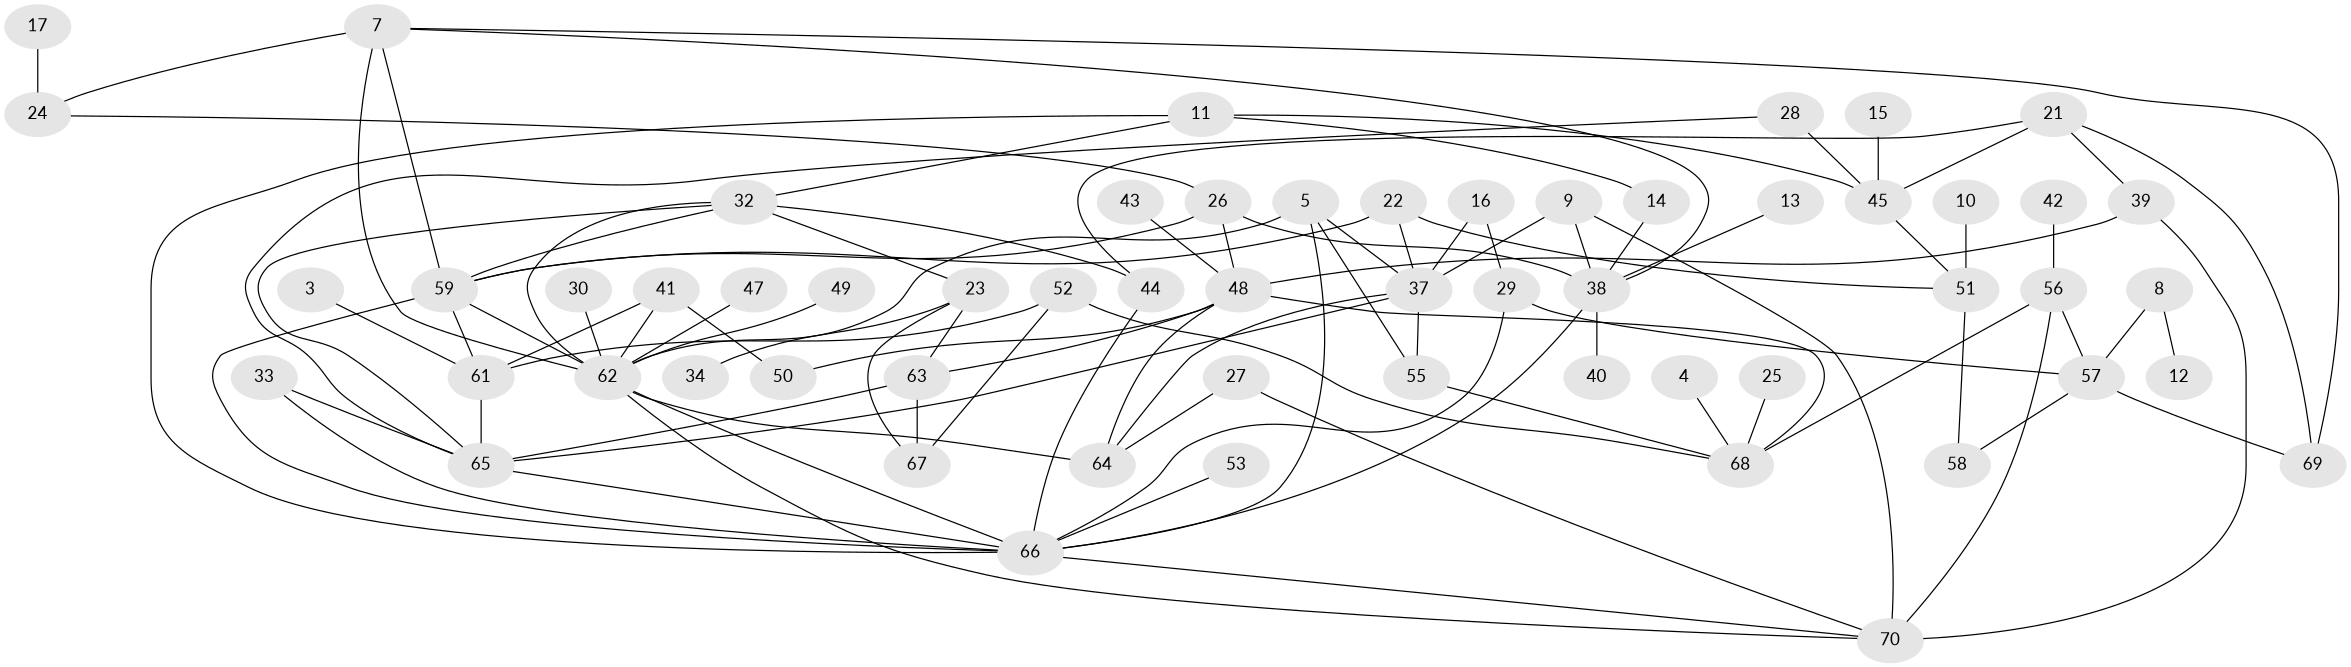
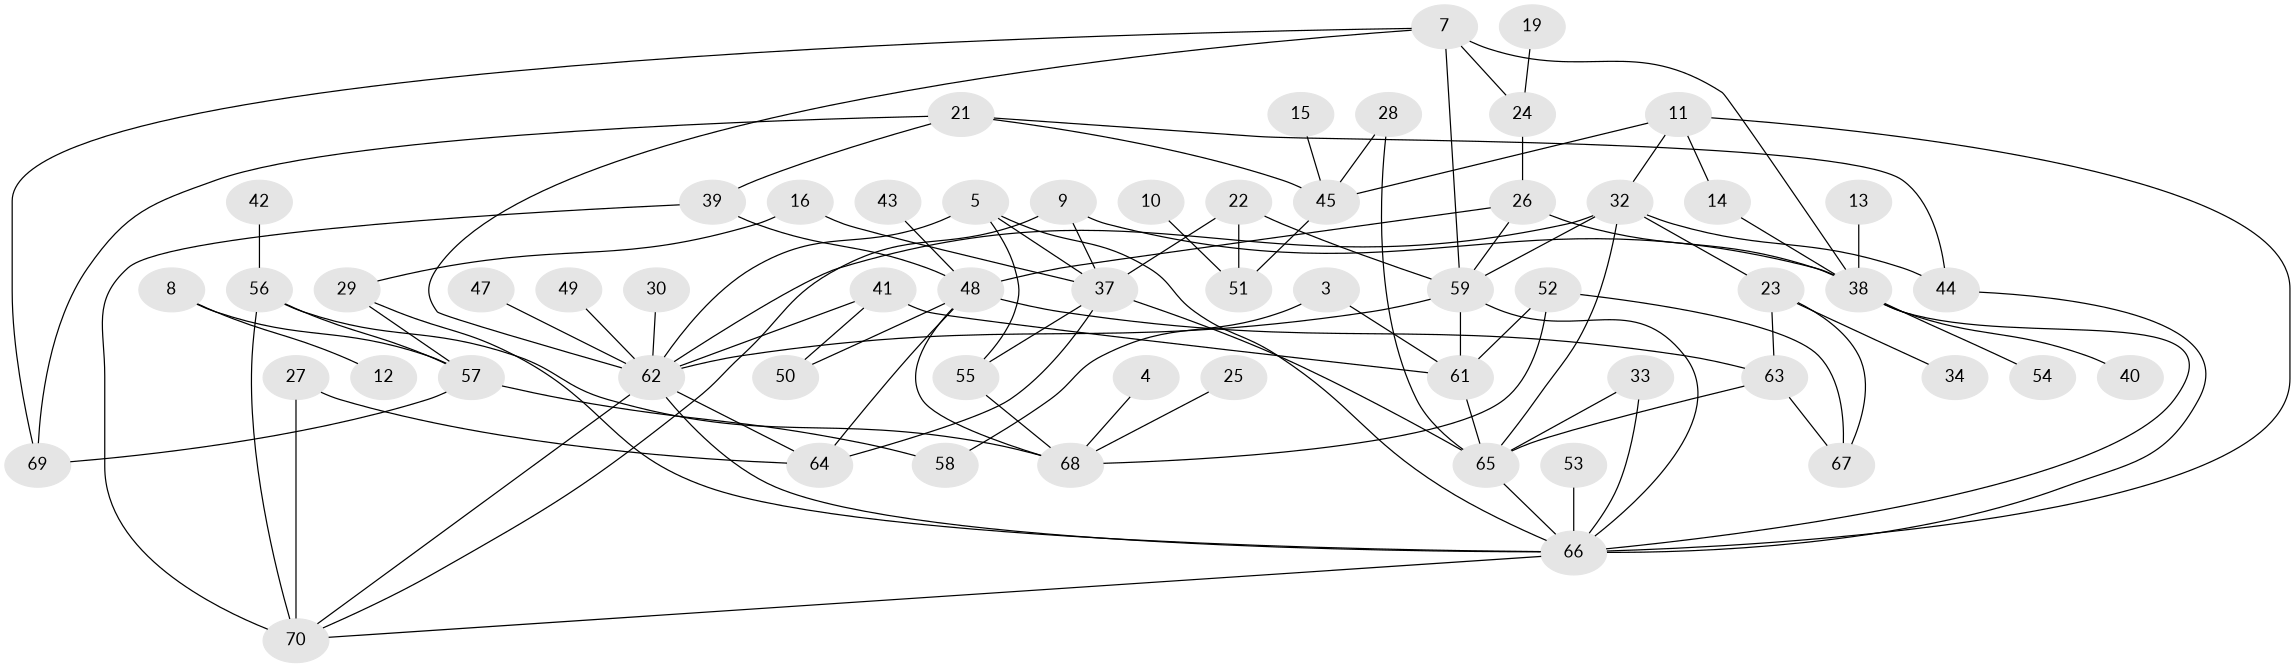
node "17": label "17" -> "19"
edge "51" -- "58": now "3" -- "58"
node "54": added
